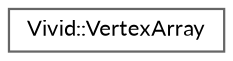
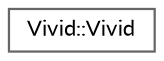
node "Vivid::VertexArray": label "Vivid::VertexArray" -> "Vivid::Vivid"
